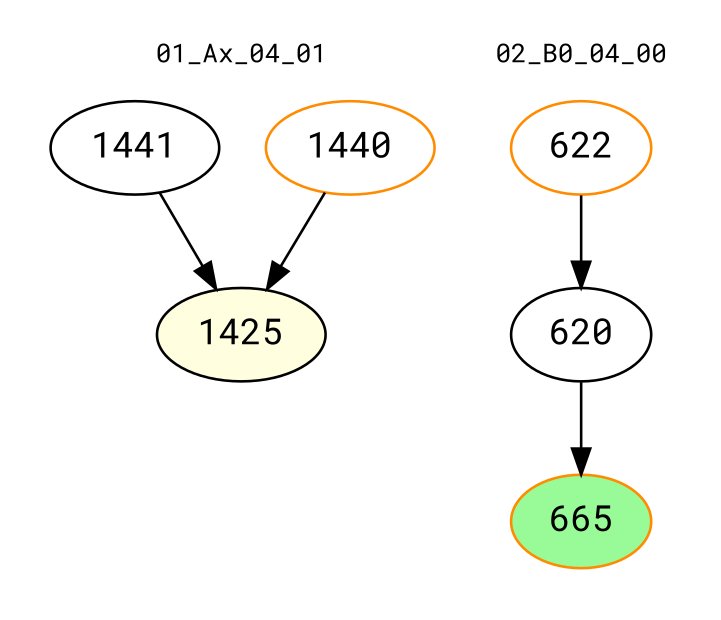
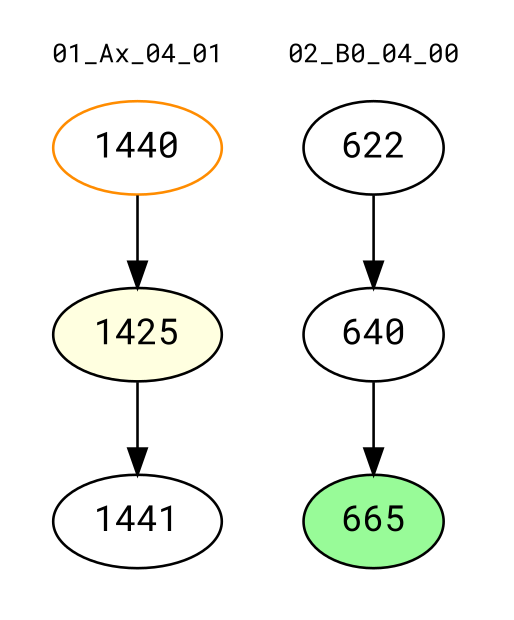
node "622": color darkorange -> black
edge "1441" -> "1425": reversed
node "620": label "620" -> "640"
node "665": color darkorange -> black
